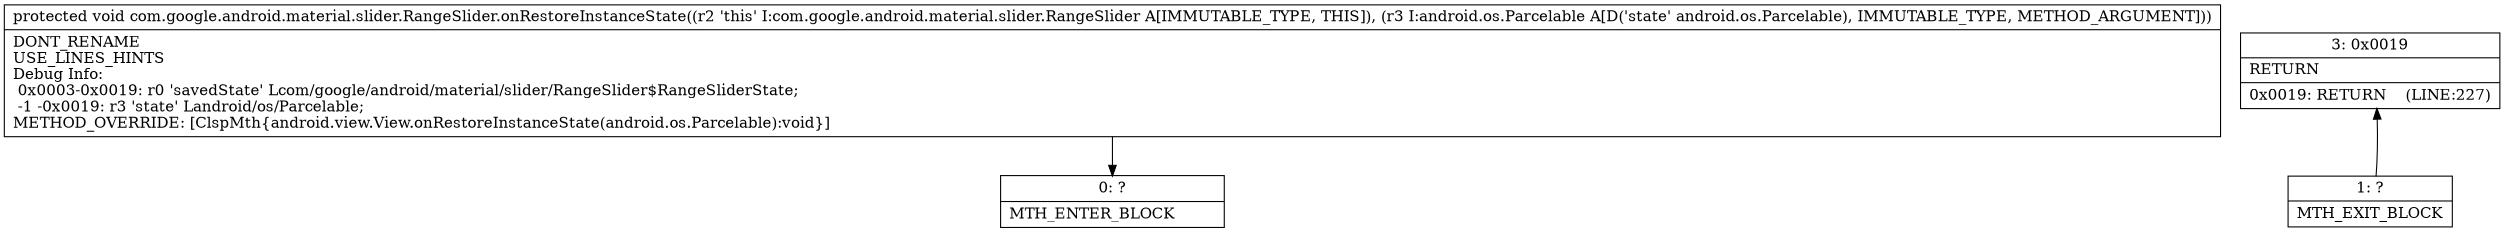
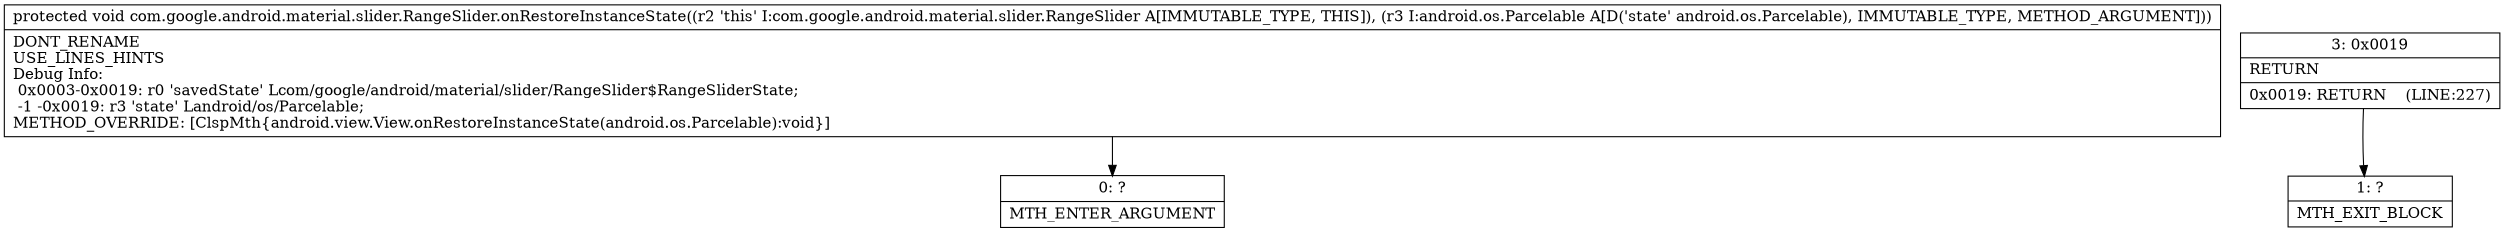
edge "1: ?" -> "3: 0x0019": reversed
node "0: ?": text "MTH_ENTER_BLOCK" -> "MTH_ENTER_ARGUMENT"
